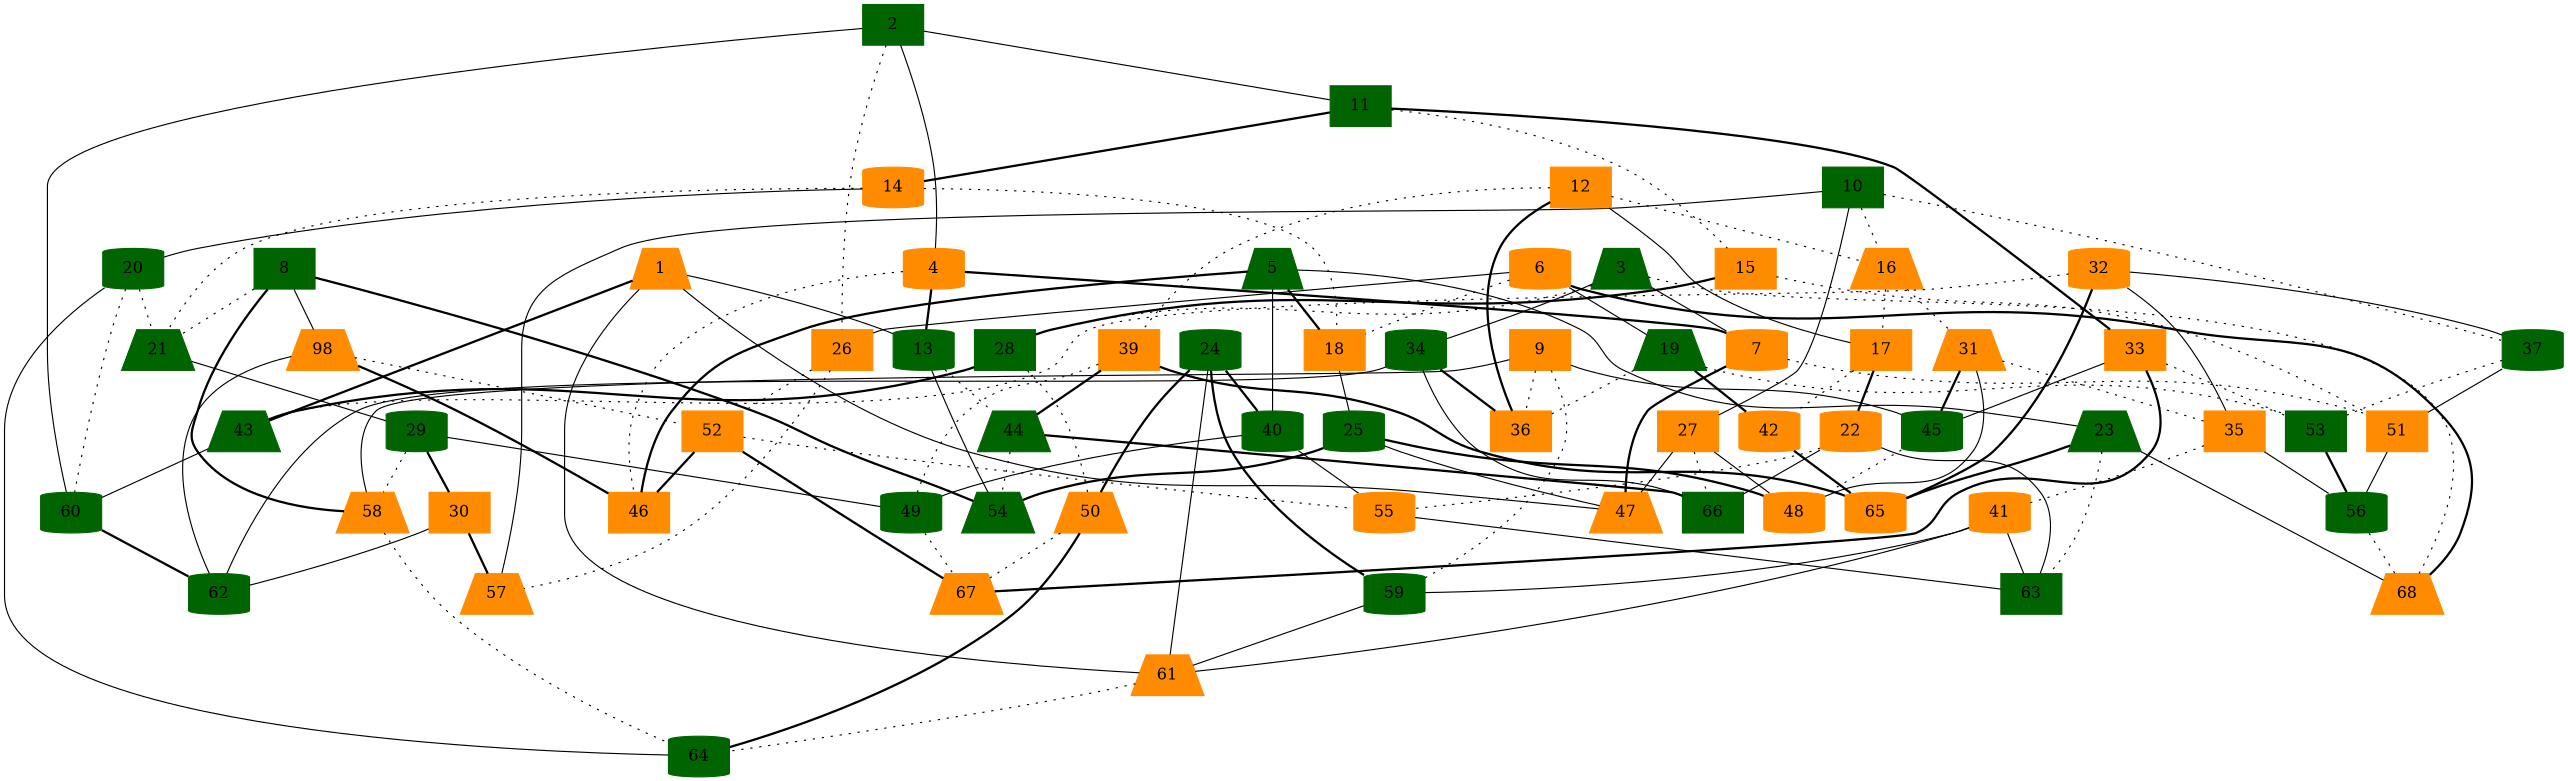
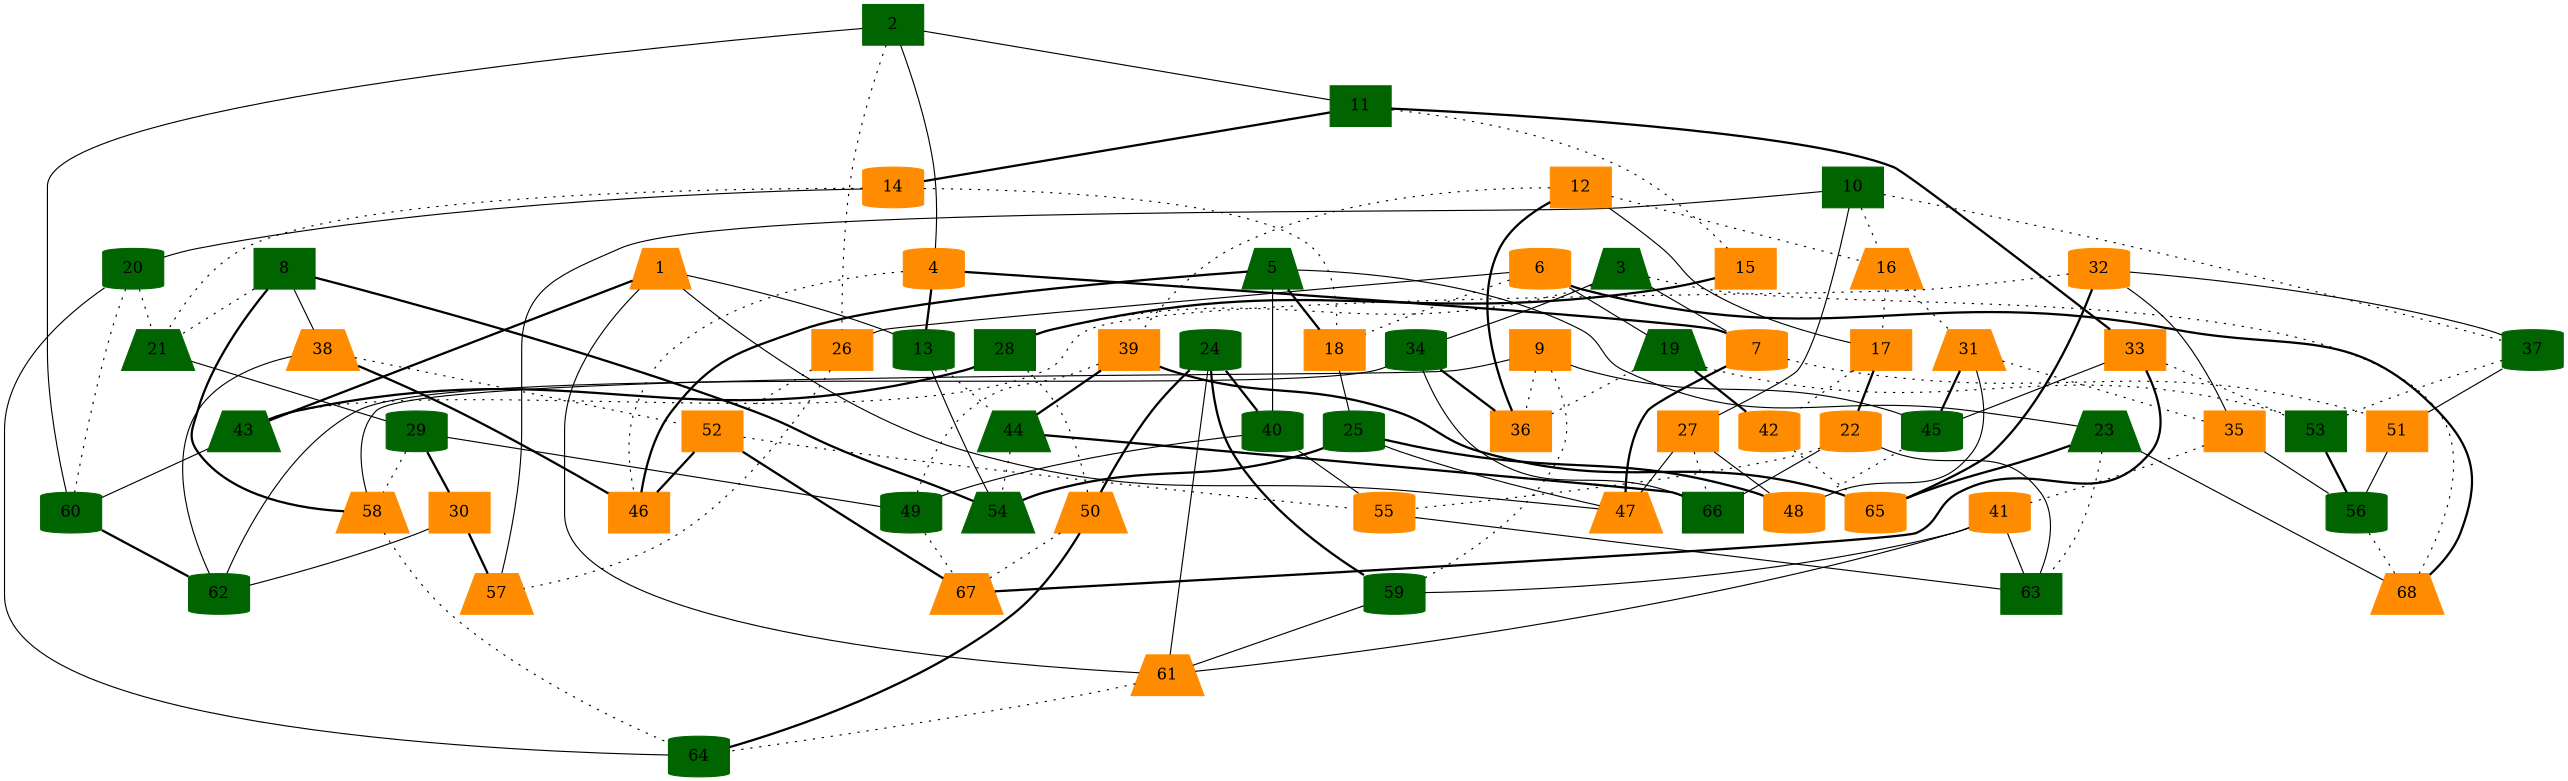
edge "15" -- "51": removed
node "98": label "98" -> "38"
edge "42" -- "65": style bold -> dotted
